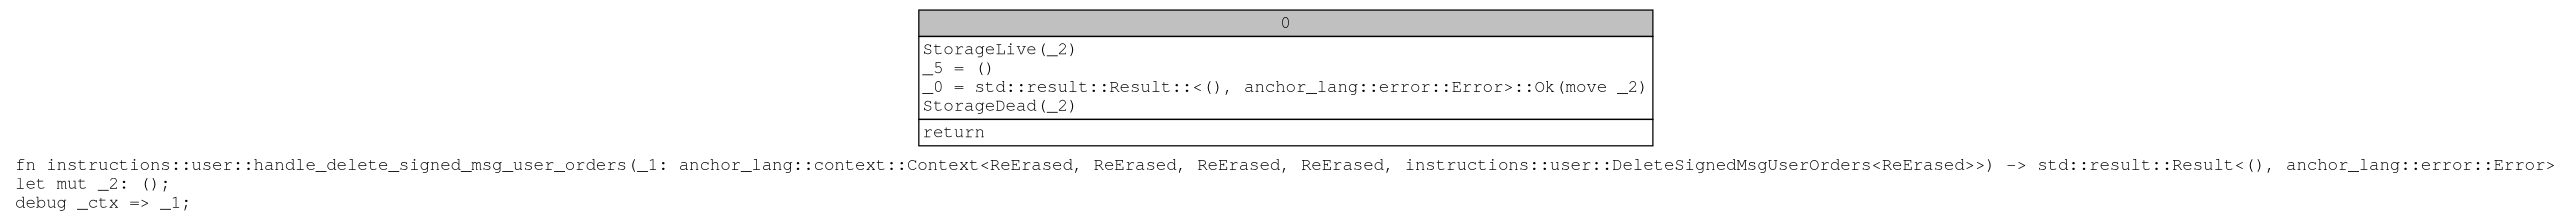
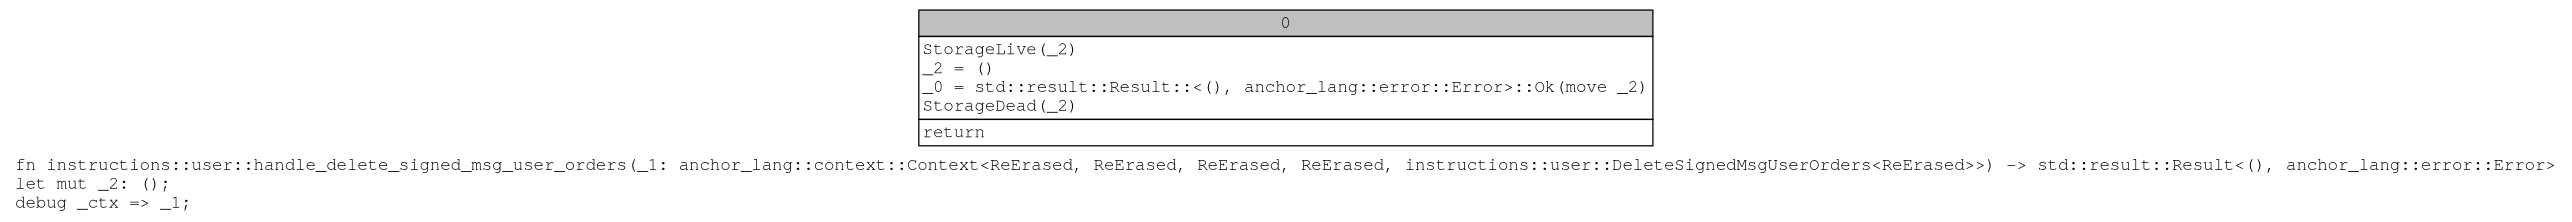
node "0": text "_5 = ()" -> "_2 = ()"
